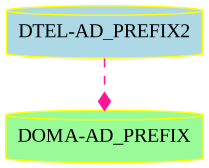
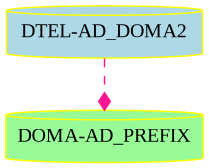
node "DTEL-AD_PREFIX2": label "DTEL-AD_PREFIX2" -> "DTEL-AD_DOMA2"
